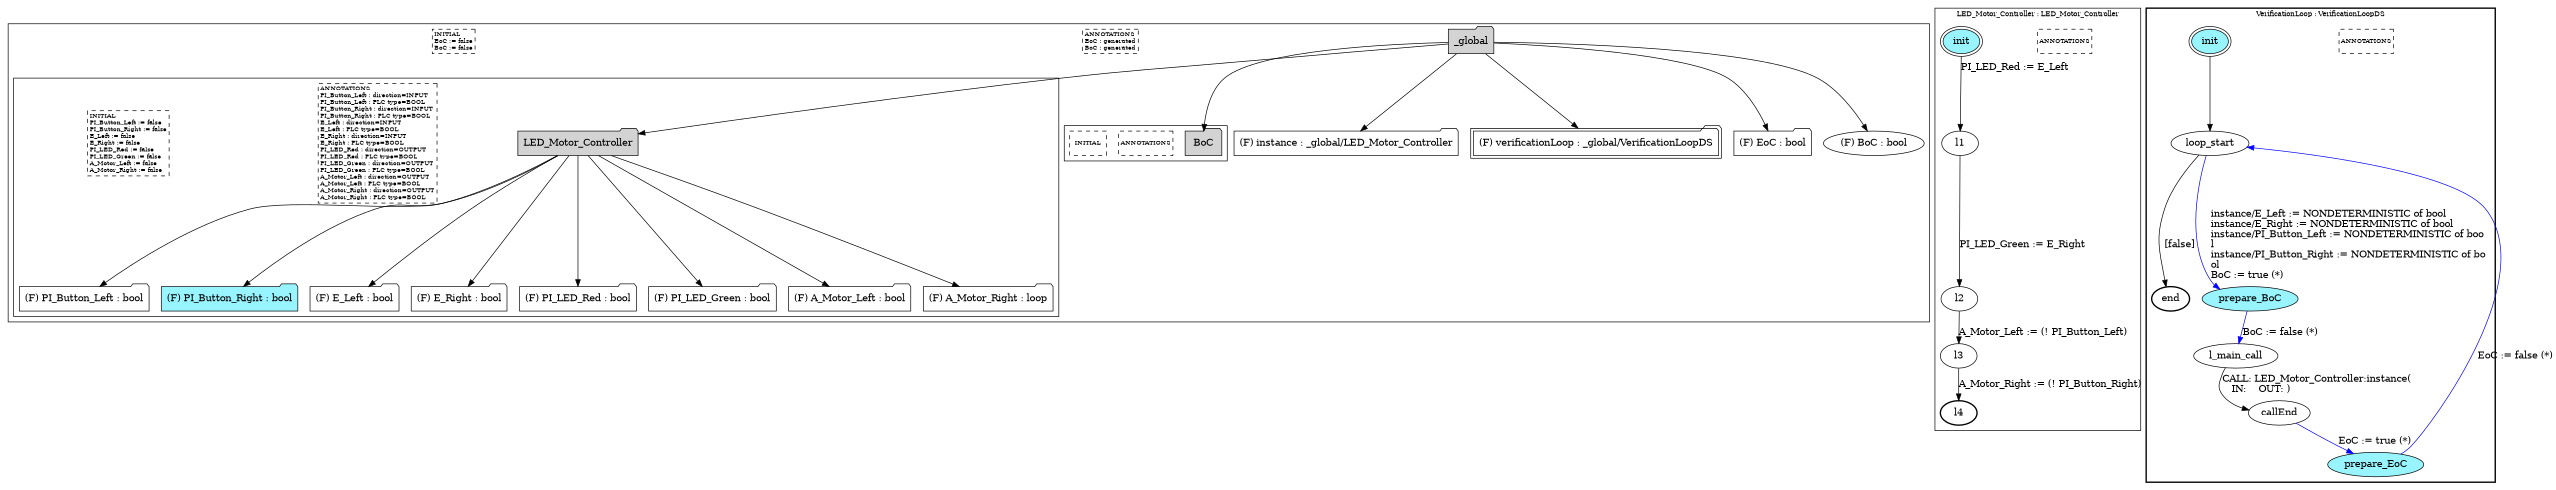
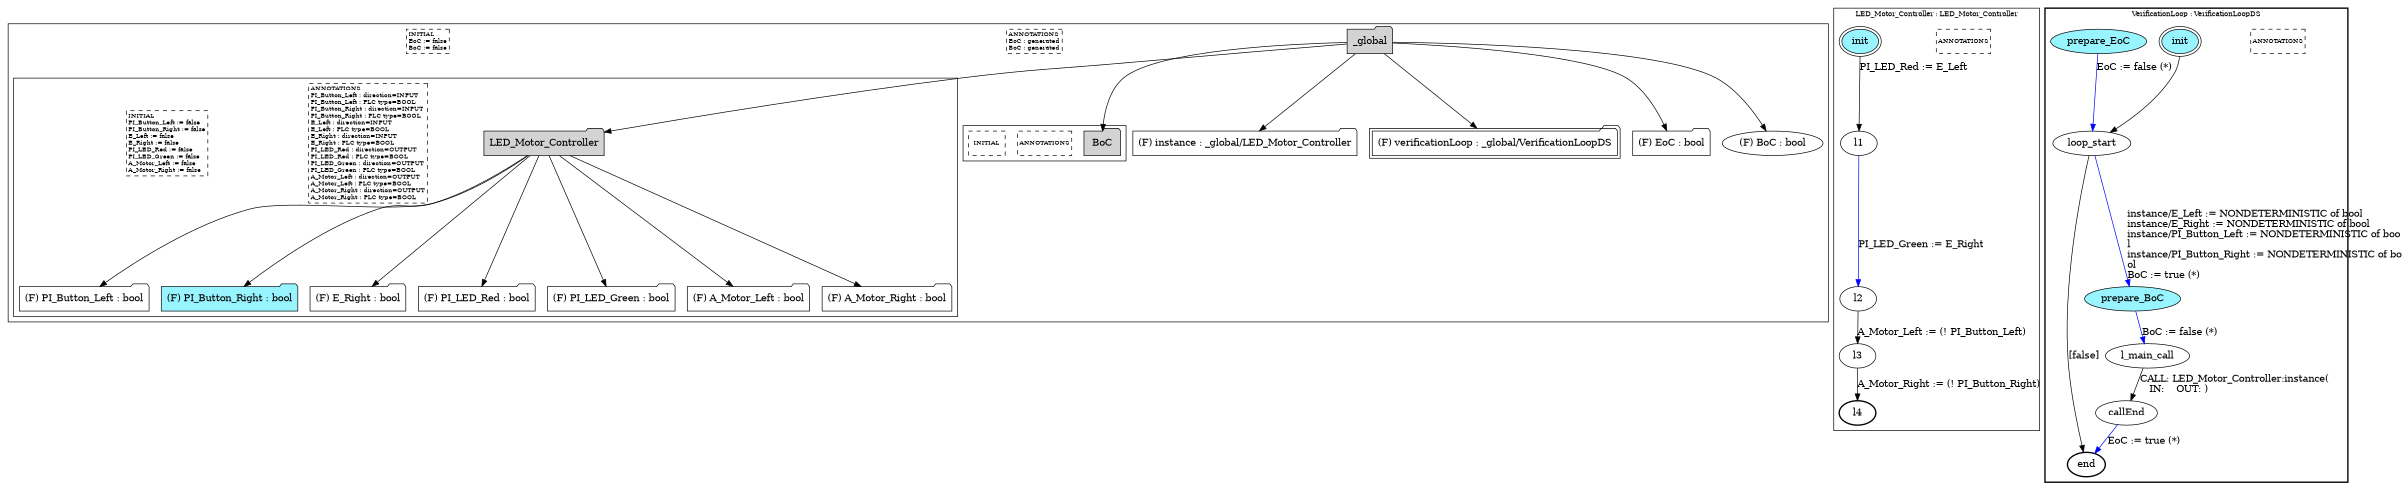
edge "l1" -> "l2": color black -> blue
node "(F) E_Left : bool": removed
node "(F) A_Motor_Right : loop": label "(F) A_Motor_Right : loop" -> "(F) A_Motor_Right : bool"
edge "callEnd" -> "prepare_EoC": now "callEnd" -> "end"
